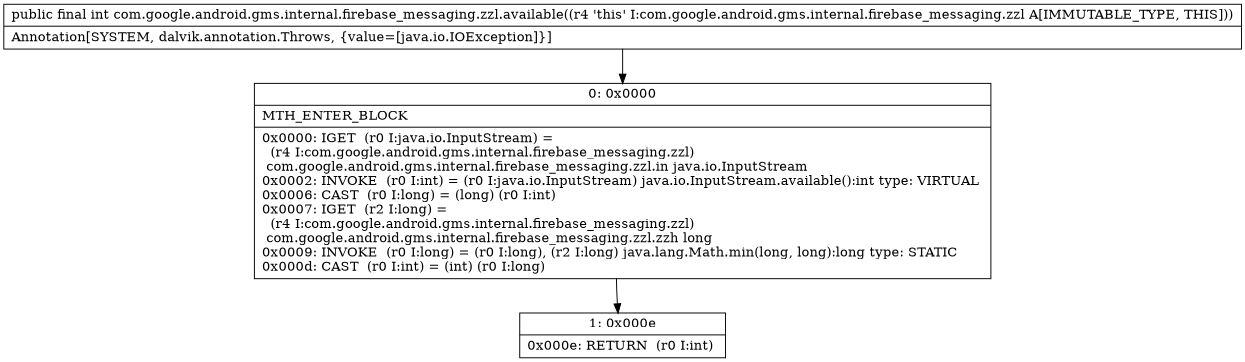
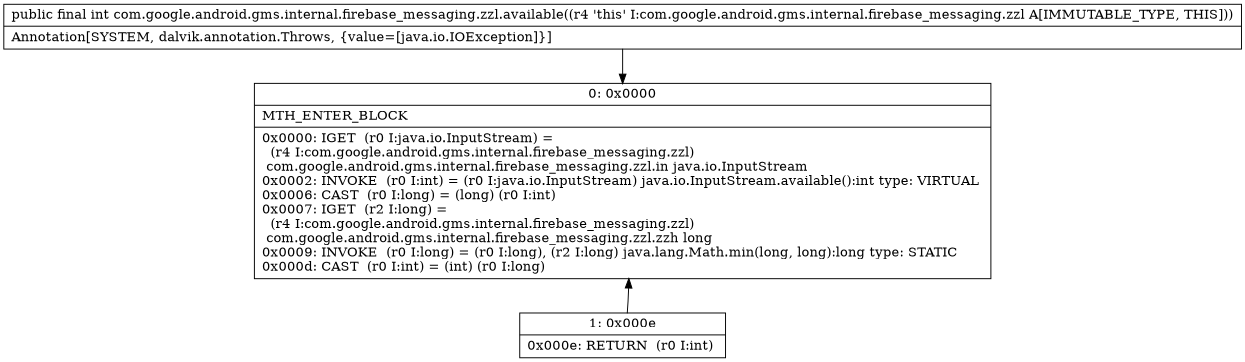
edge "0: 0x0000" -> "1: 0x000e": reversed
